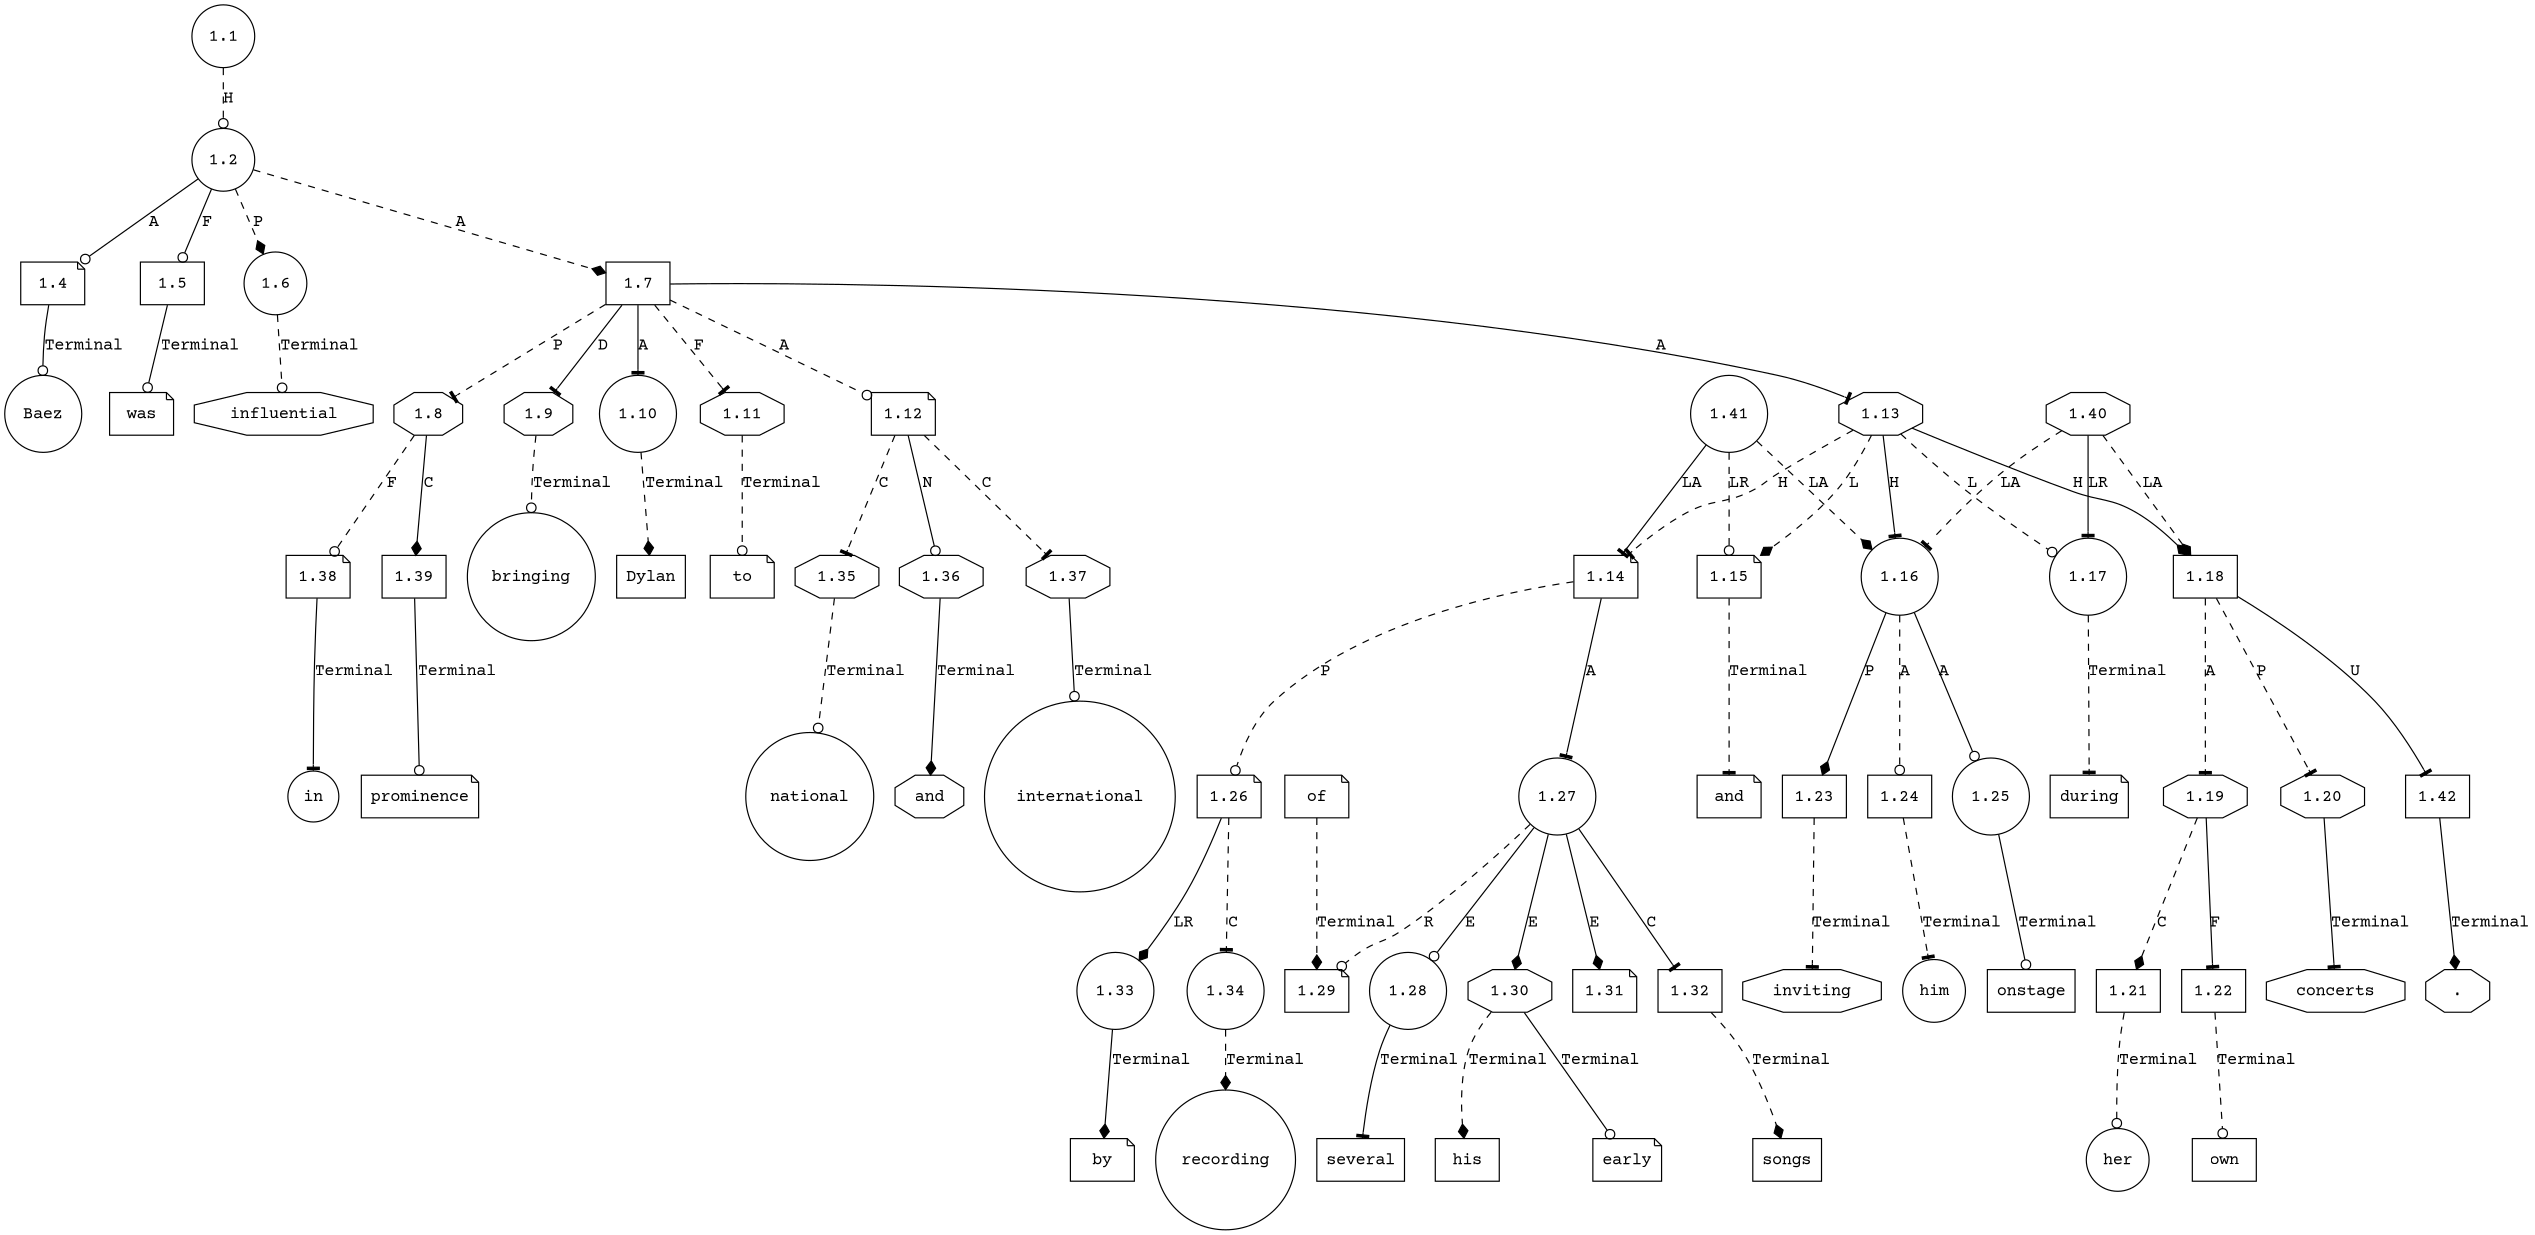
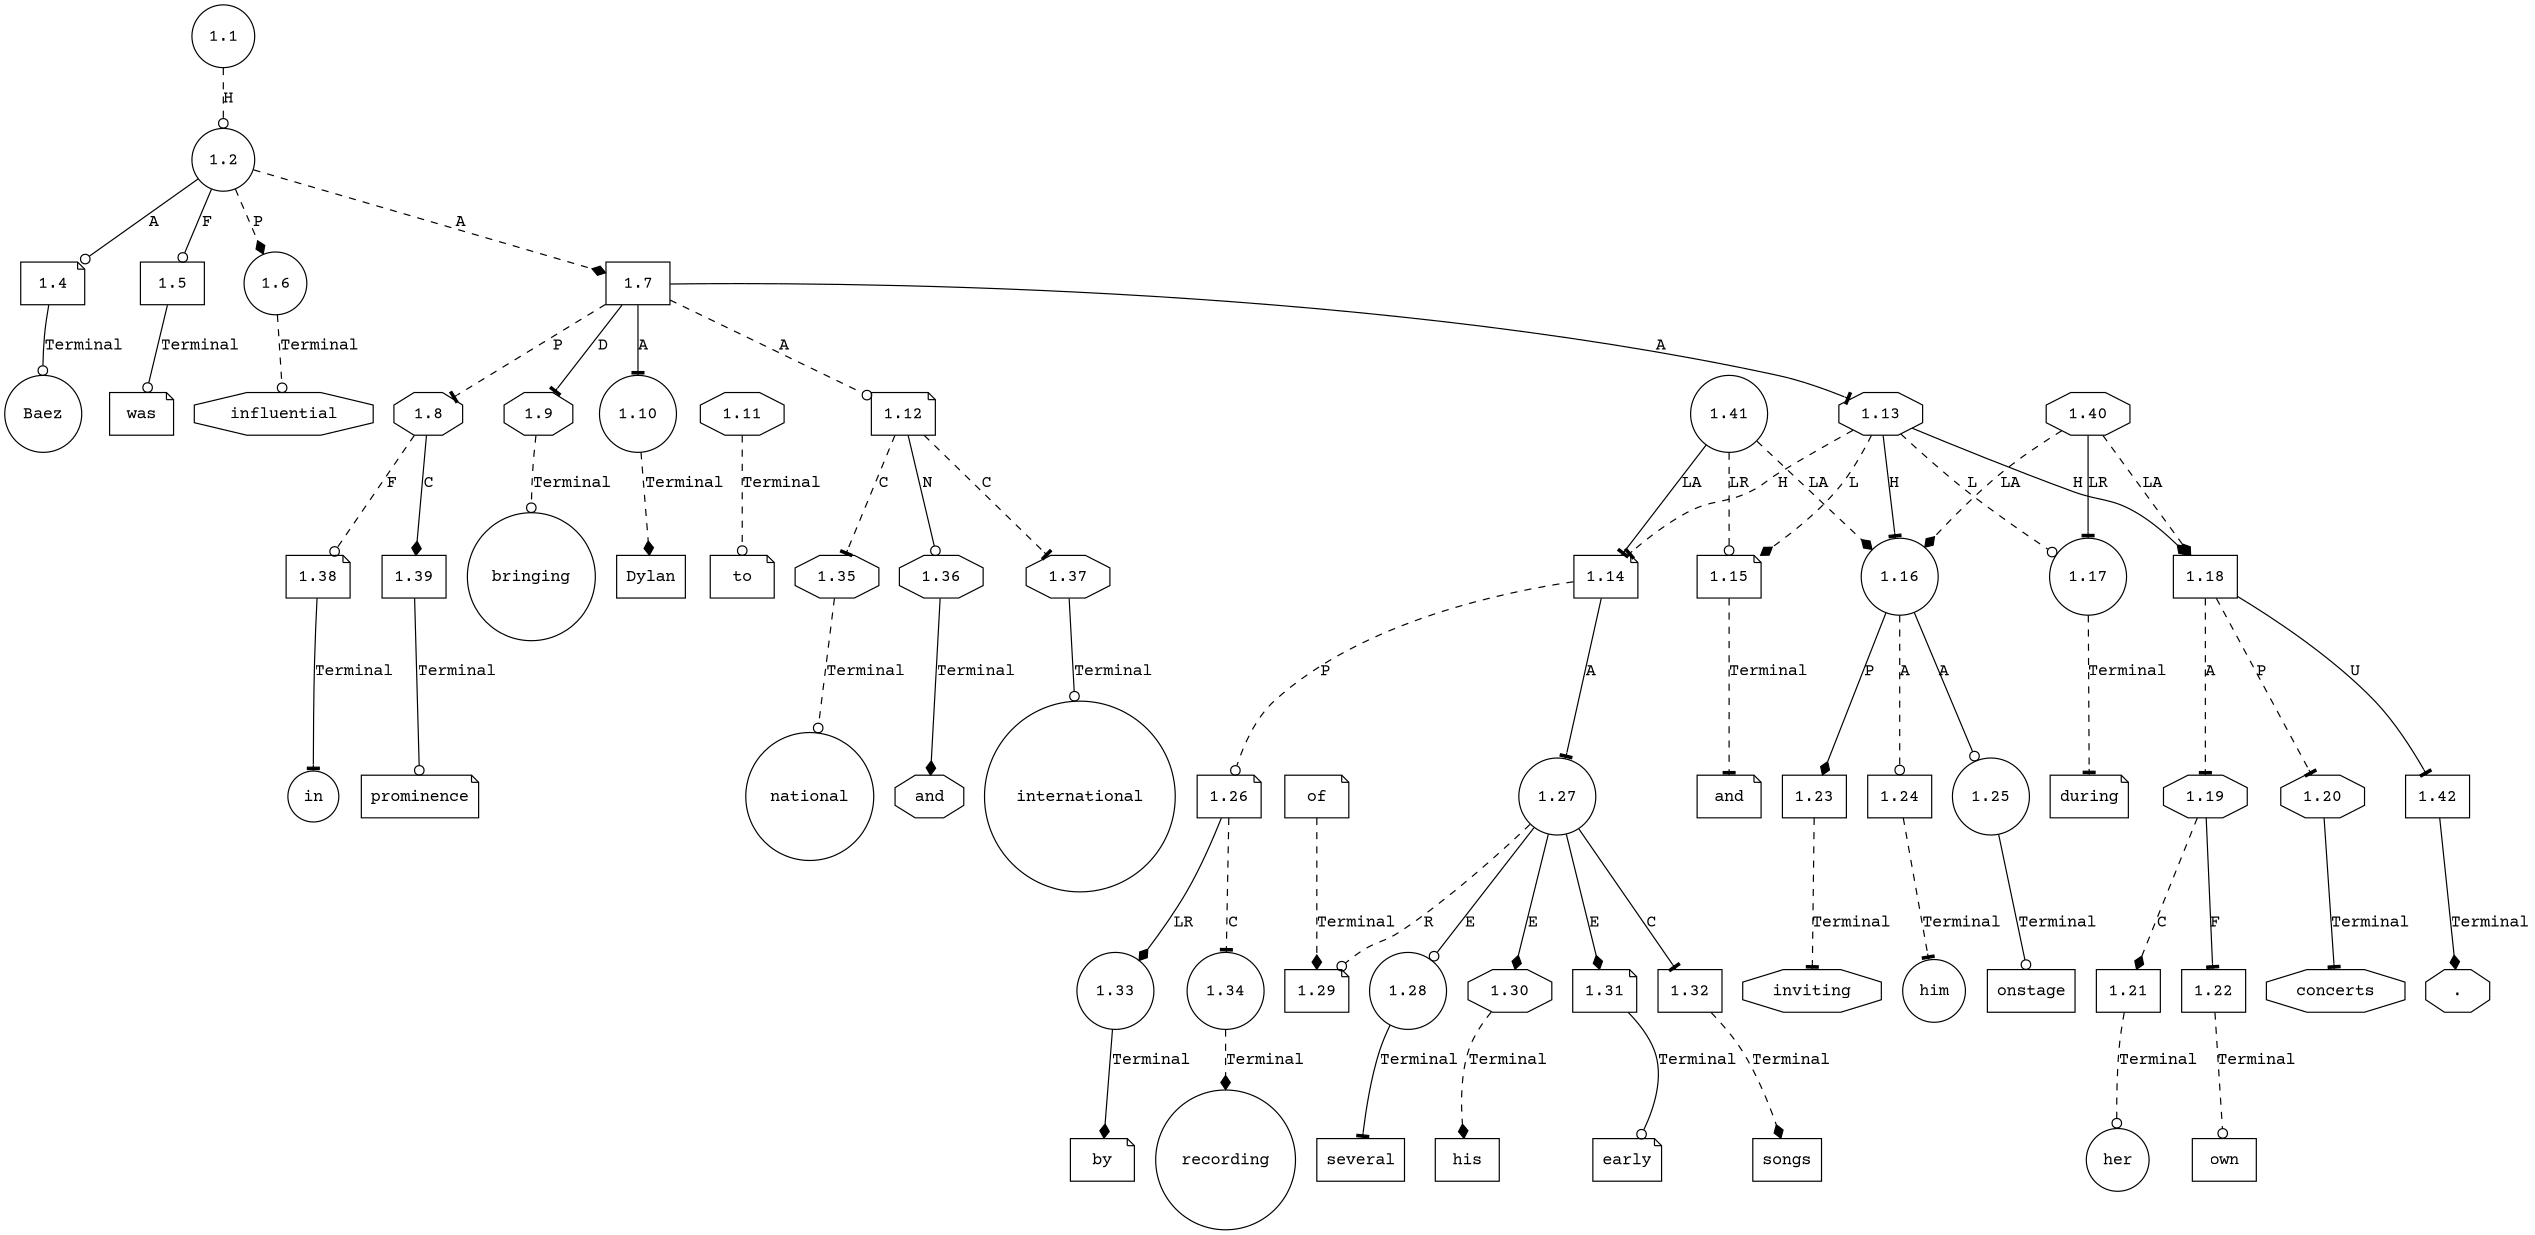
edge "1.7" -> "1.11": removed, label "F"
edge "1.40" -> "1.16": arrowhead tee -> diamond
edge "1.30" -> "early": now "1.31" -> "early"
